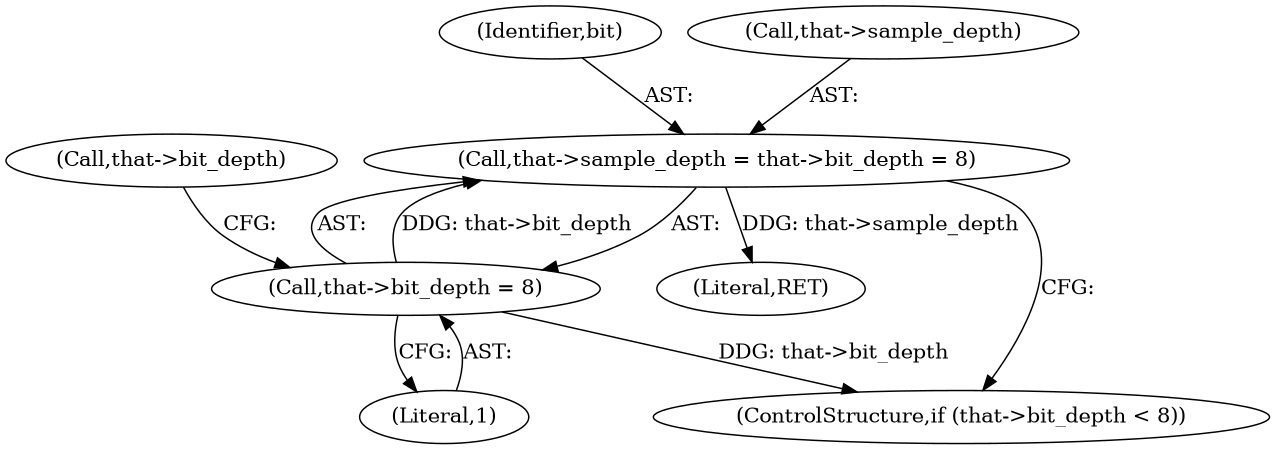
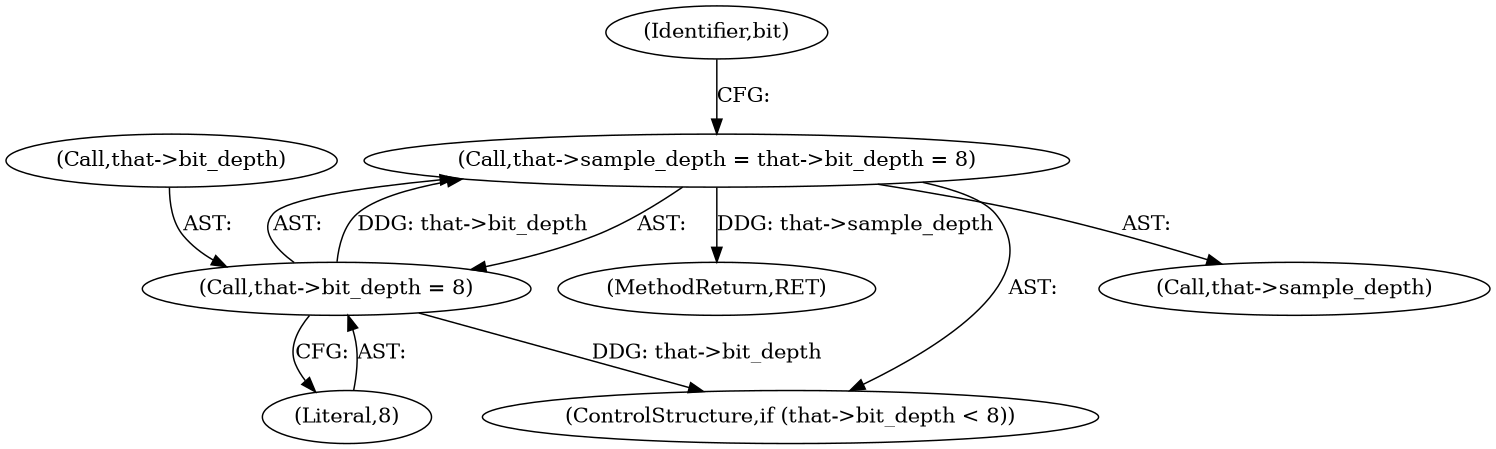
edge "(Call,that->sample_depth)" -> "(Call,that->sample_depth = that->bit_depth = 8)": reversed
edge "(Identifier,bit)" -> "(Call,that->sample_depth = that->bit_depth = 8)": label "AST: " -> "CFG: "
edge "(Call,that->bit_depth)" -> "(Call,that->bit_depth = 8)": label "CFG: " -> "AST: "
node "(Literal,RET)": label "(Literal,RET)" -> "(MethodReturn,RET)"
edge "(Call,that->sample_depth = that->bit_depth = 8)" -> "(ControlStructure,if (that->bit_depth < 8))": label "CFG: " -> "AST: "
node "(Literal,1)": label "(Literal,1)" -> "(Literal,8)"
